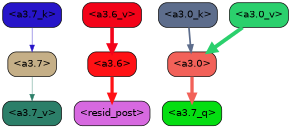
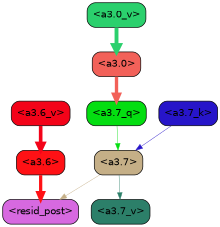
node "<a3.0_k>": removed
edge "<a3.7_q>" -> "<a3.7>": added
edge "<a3.7>" -> "<resid_post>": added
